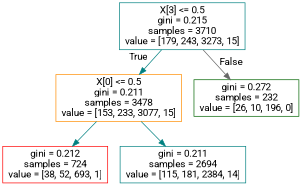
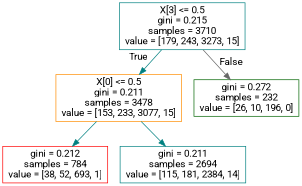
node "gini = 0.212 samples = 724 value = [38, 52, 693, 1]": label "gini = 0.212 samples = 724 value = [38, 52, 693, 1]" -> "gini = 0.212 samples = 784 value = [38, 52, 693, 1]"
